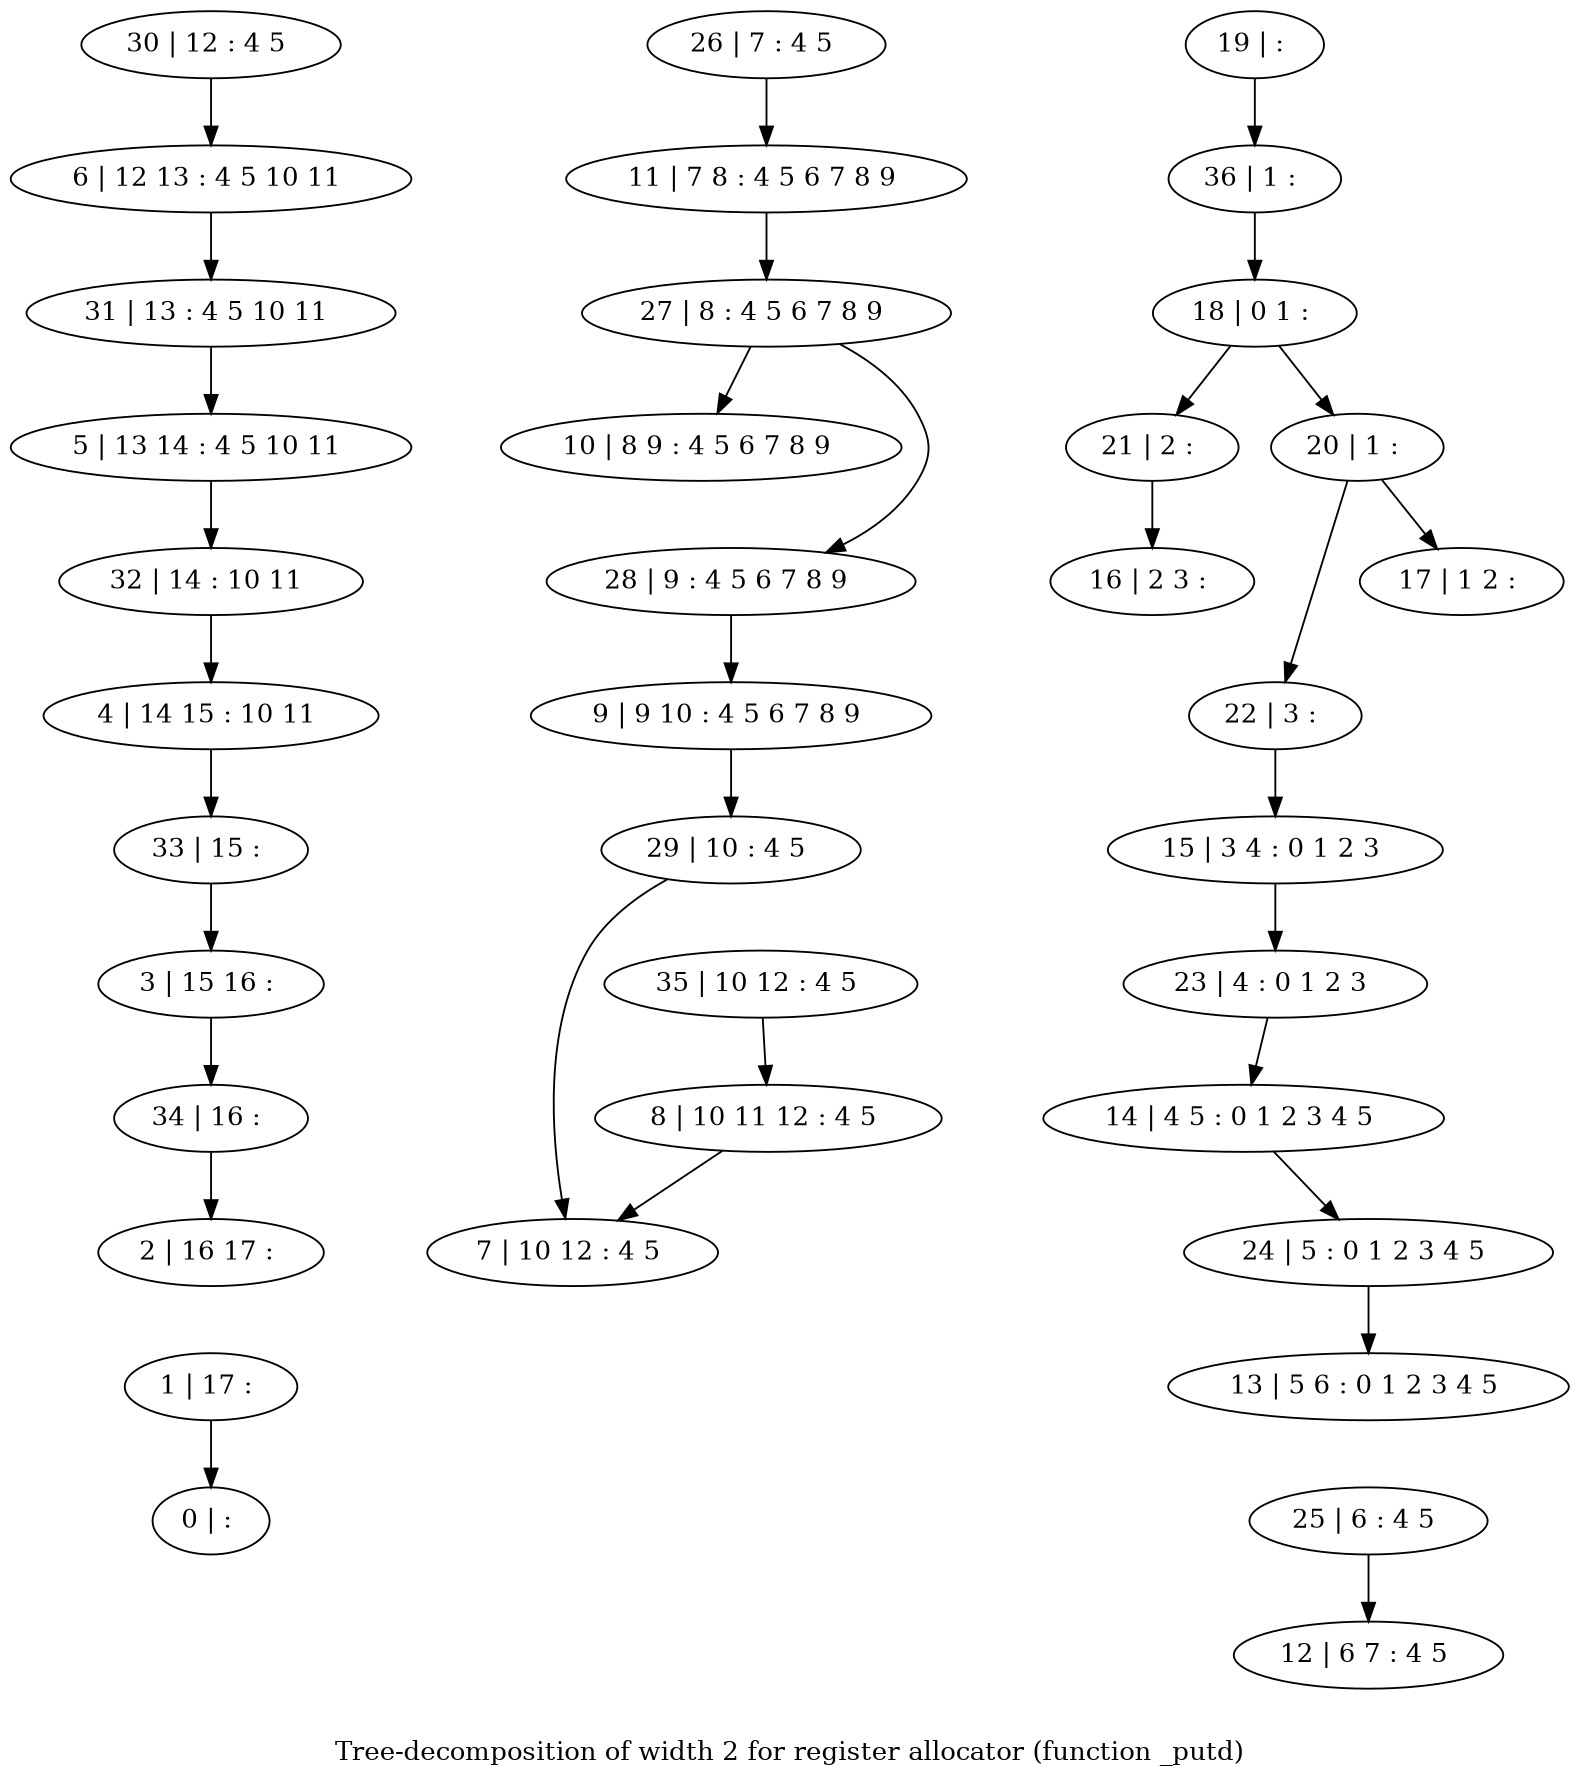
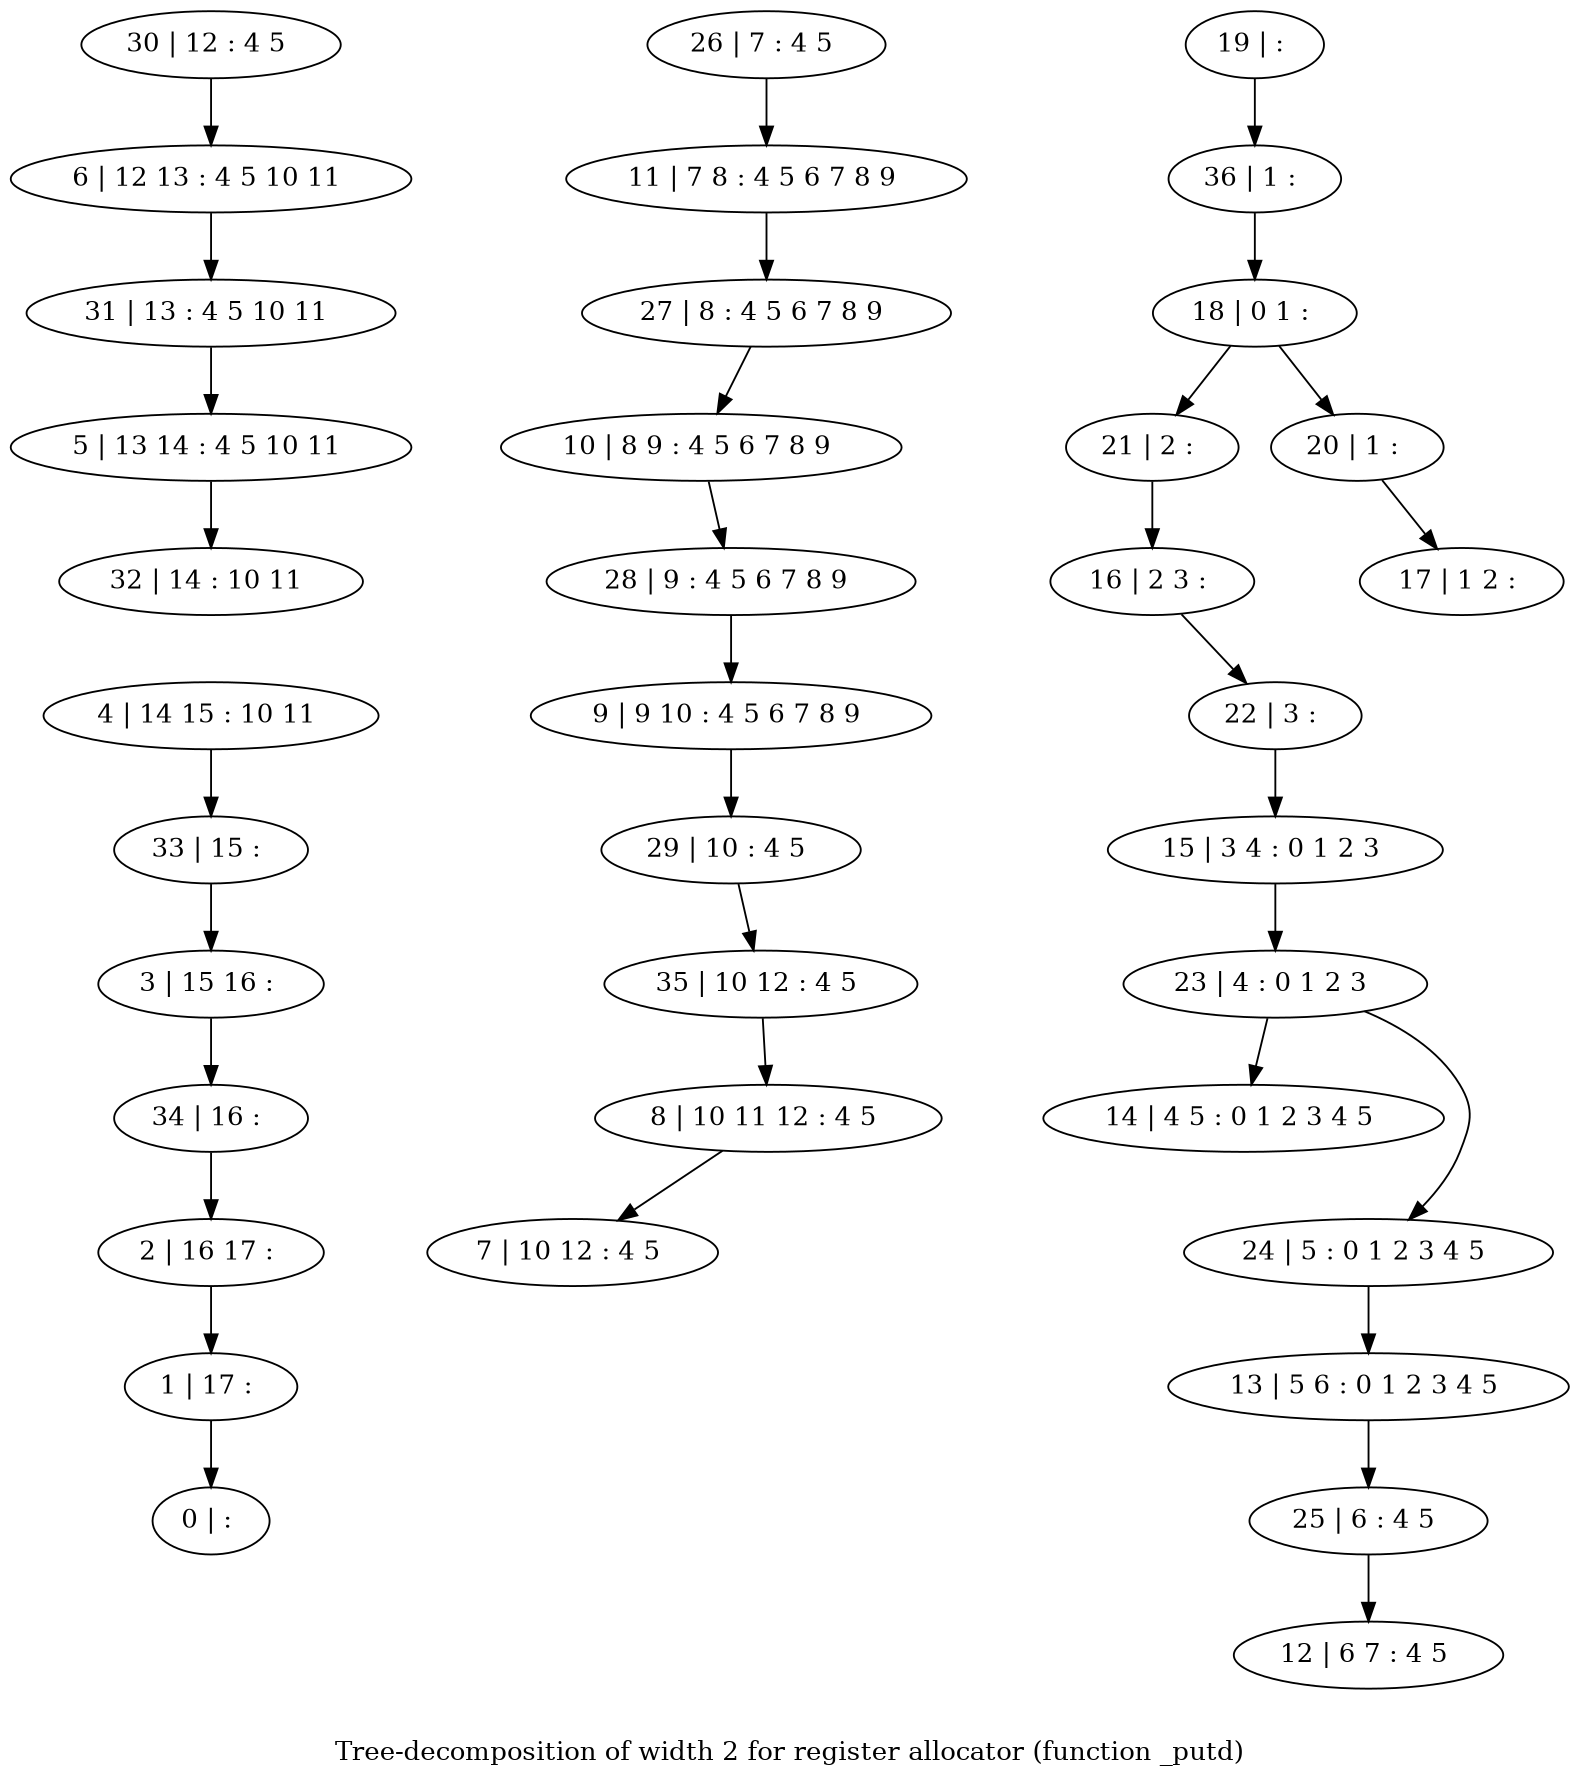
edge "27 | 8 : 4 5 6 7 8 9" -> "28 | 9 : 4 5 6 7 8 9": now "10 | 8 9 : 4 5 6 7 8 9" -> "28 | 9 : 4 5 6 7 8 9"
edge "20 | 1 :" -> "22 | 3 :": now "16 | 2 3 :" -> "22 | 3 :"
edge "32 | 14 : 10 11" -> "4 | 14 15 : 10 11": removed
edge "29 | 10 : 4 5" -> "7 | 10 12 : 4 5": now "29 | 10 : 4 5" -> "35 | 10 12 : 4 5"
edge "14 | 4 5 : 0 1 2 3 4 5" -> "24 | 5 : 0 1 2 3 4 5": now "23 | 4 : 0 1 2 3" -> "24 | 5 : 0 1 2 3 4 5"
edge "2 | 16 17 :" -> "1 | 17 :": added
edge "13 | 5 6 : 0 1 2 3 4 5" -> "25 | 6 : 4 5": added
